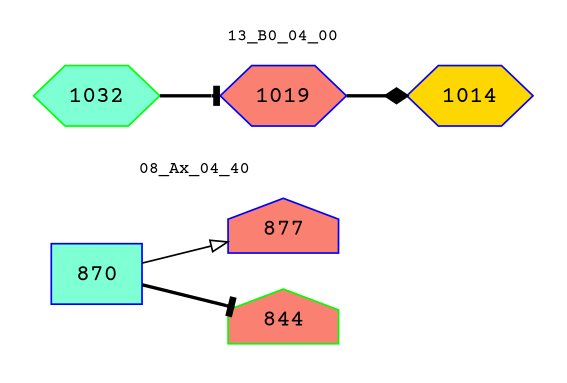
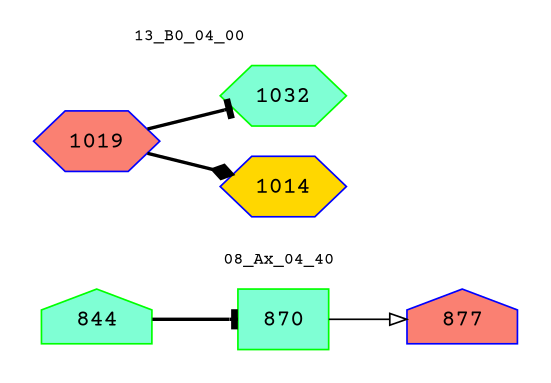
edge "1032" -> "1019": reversed
node "870": color blue -> green
edge "870" -> "844": reversed
node "844": fillcolor salmon -> aquamarine
